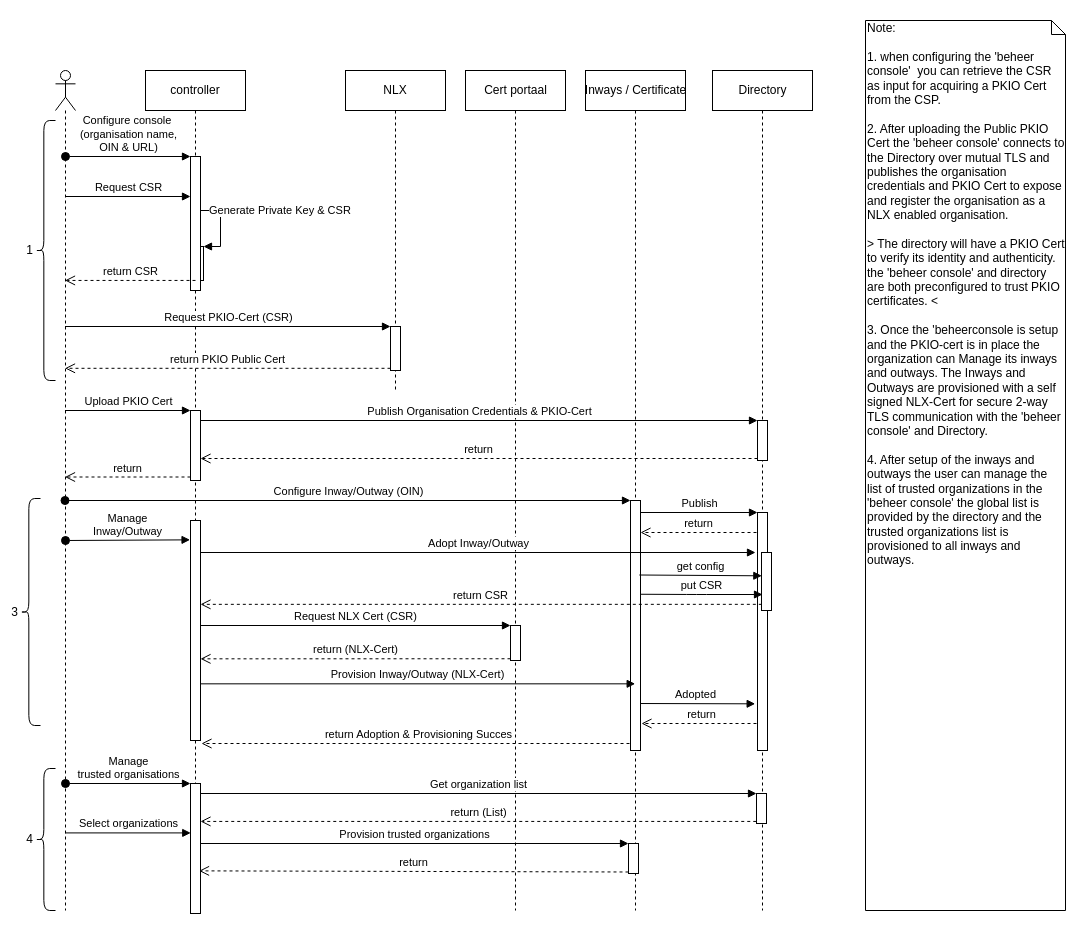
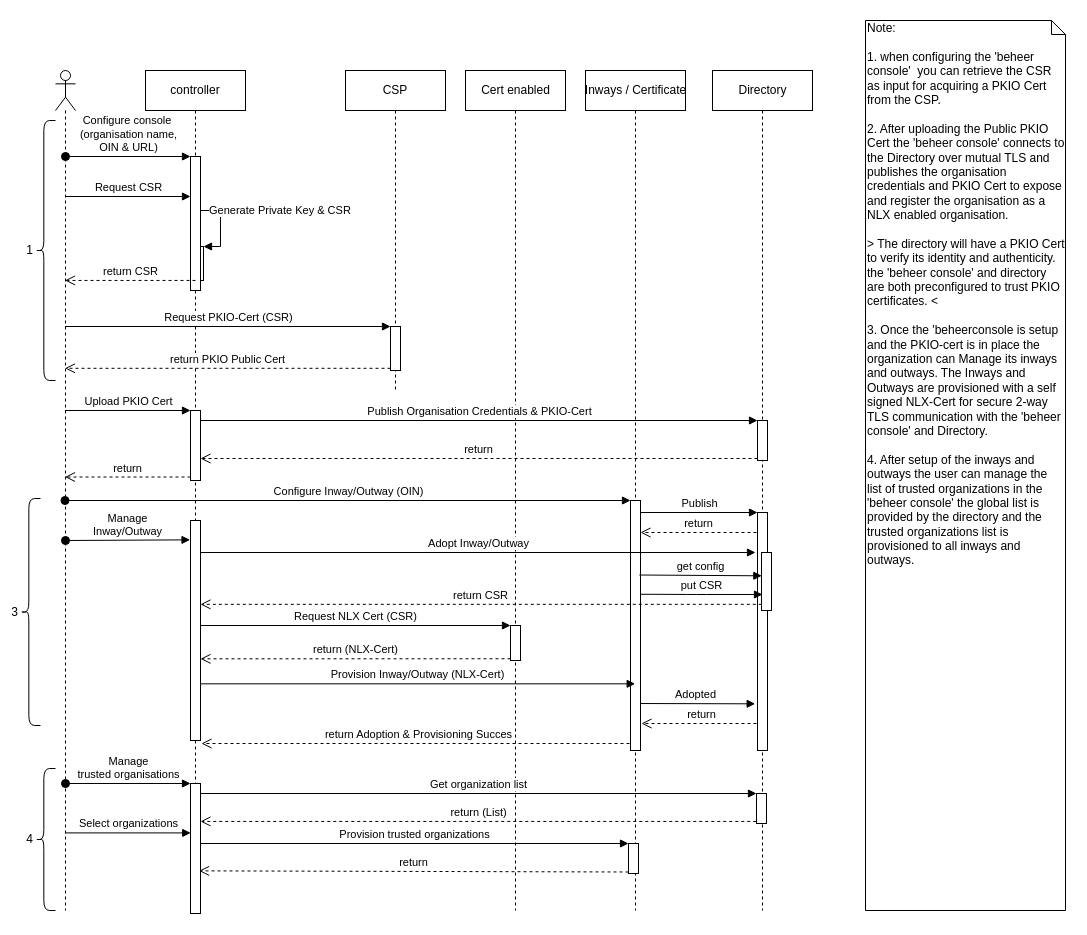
node "NLX": label "NLX" -> "CSP"
node "Cert portaal": label "Cert portaal" -> "Cert enabled"
